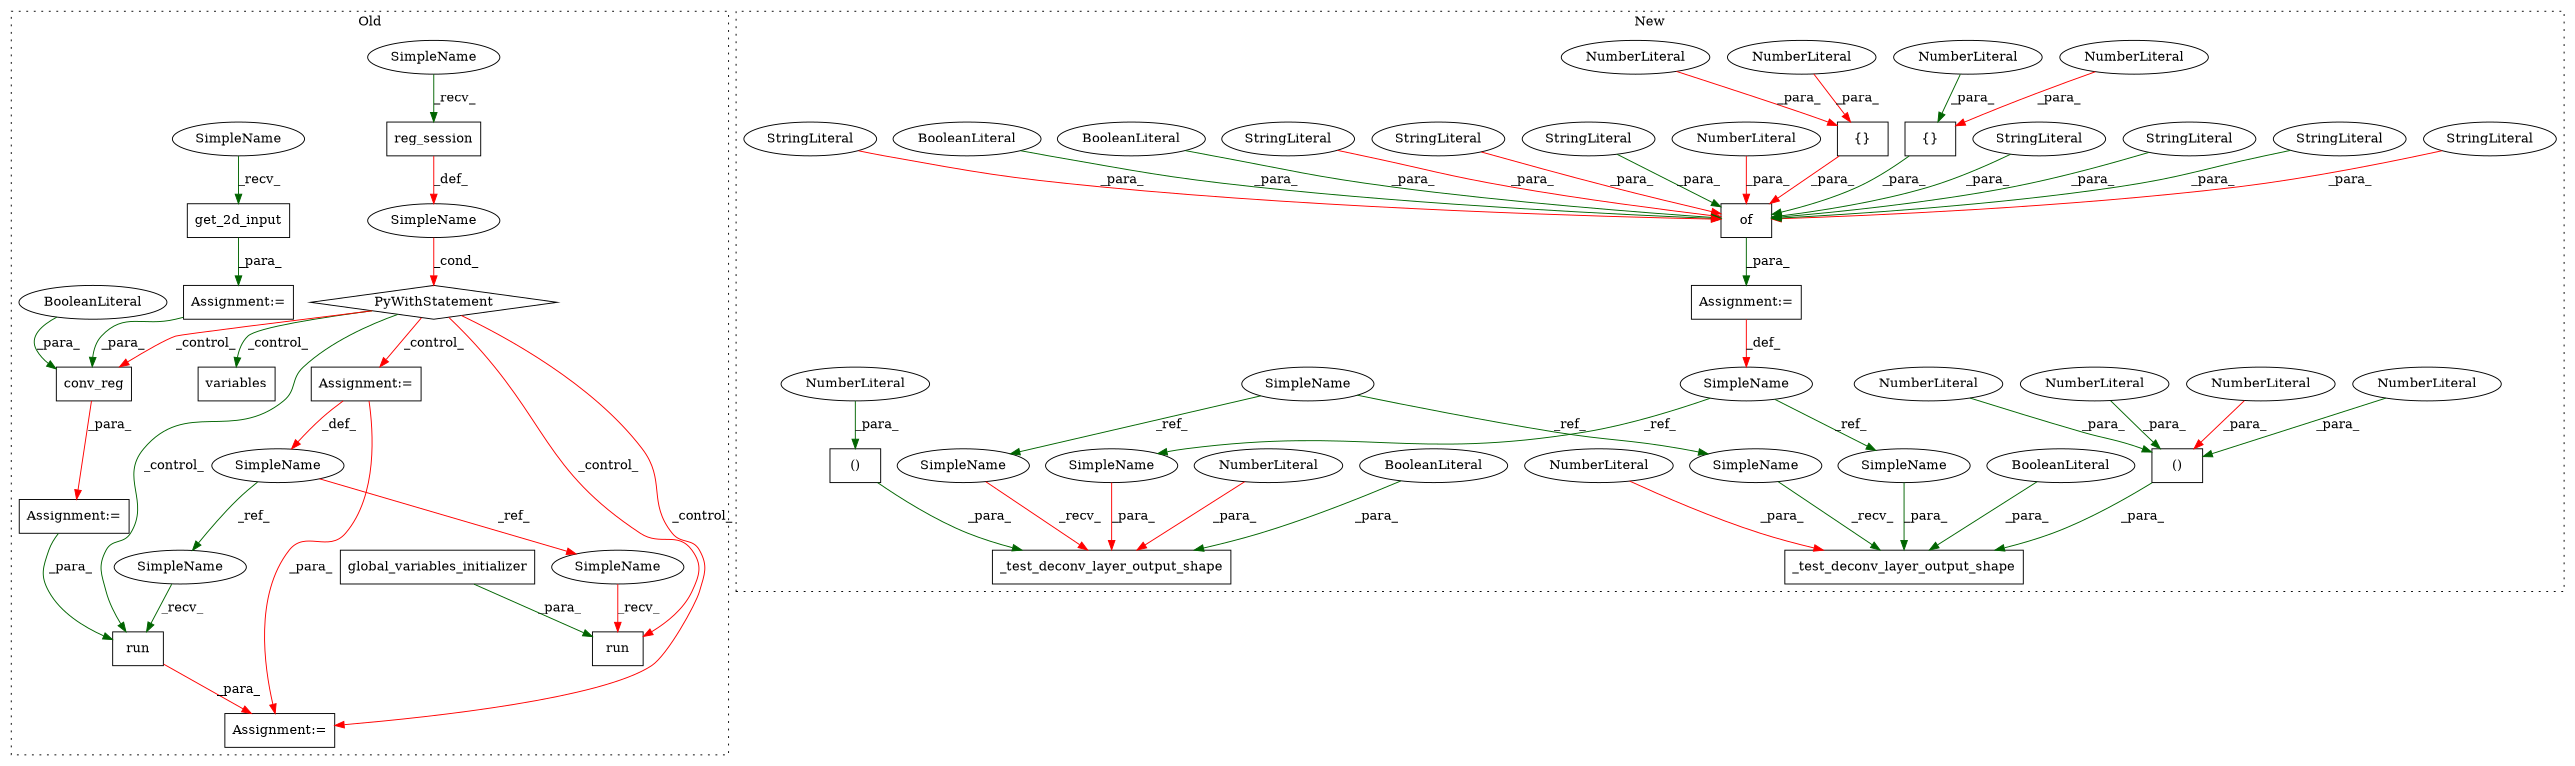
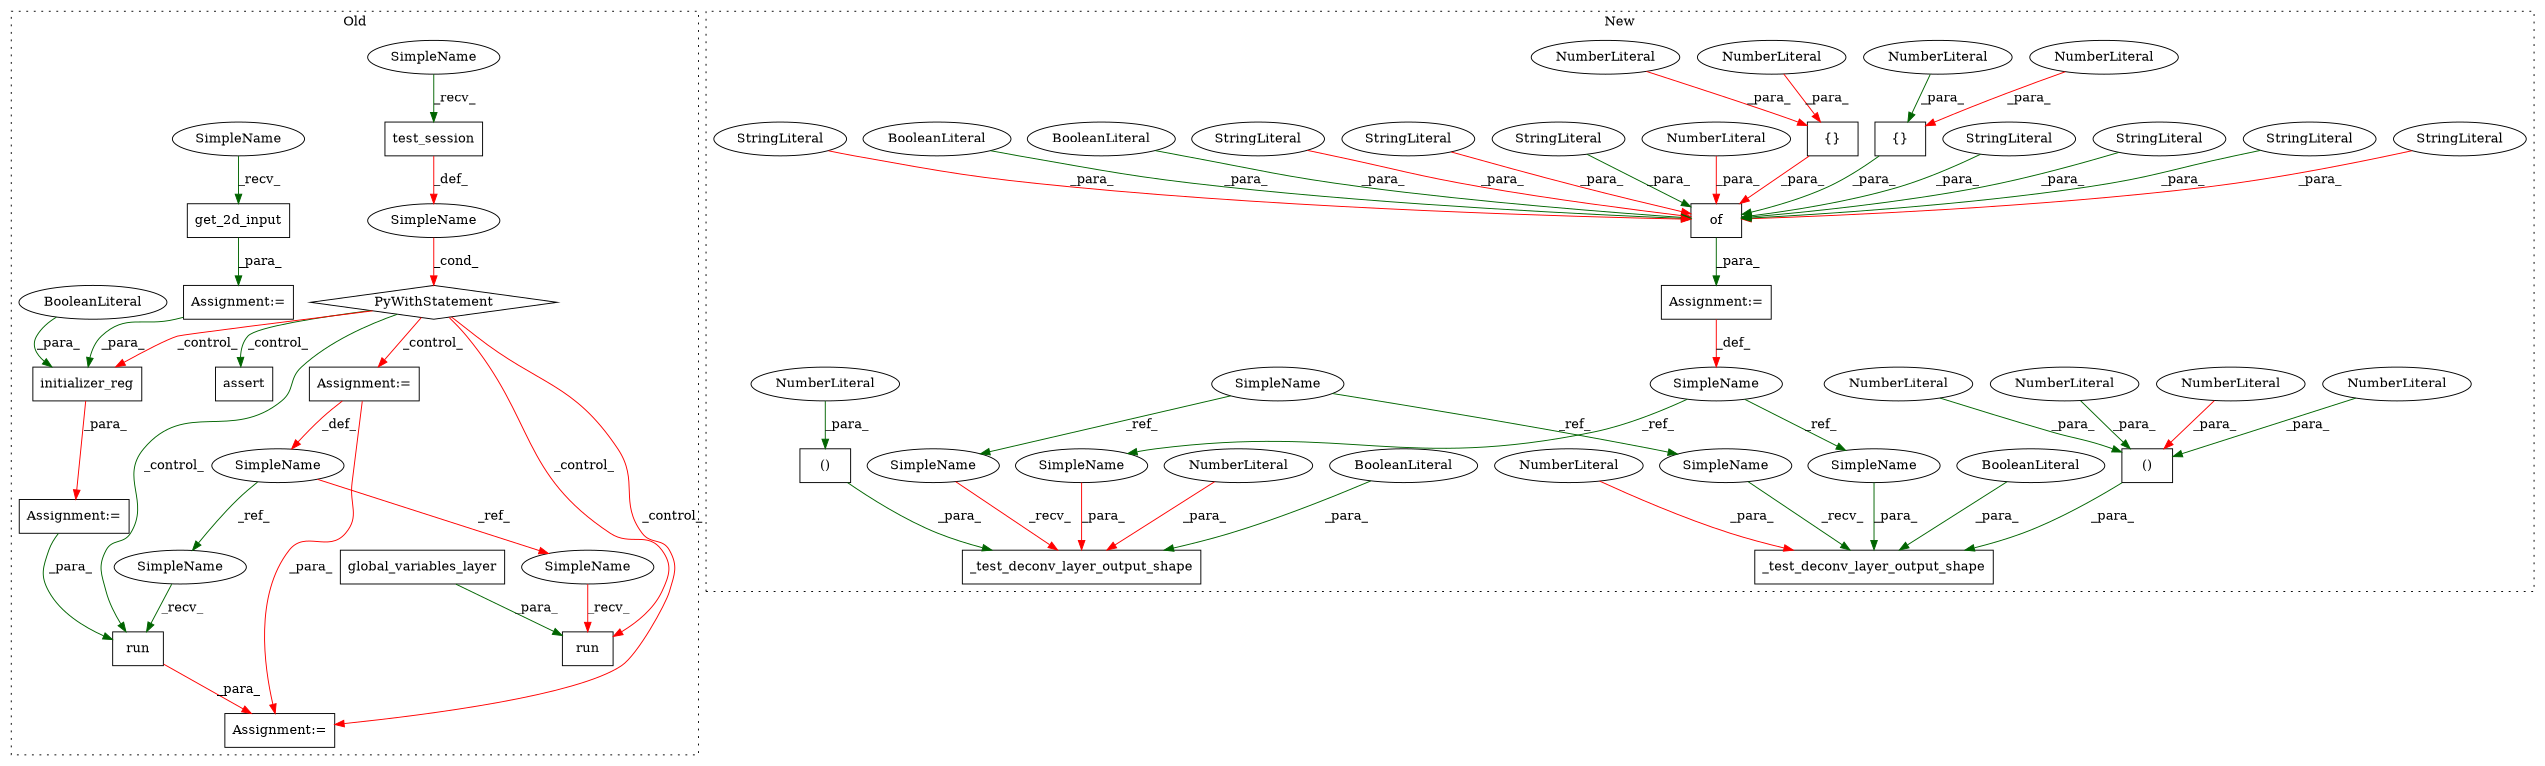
node "reg_session": label "reg_session" -> "test_session"
node "conv_reg": label "conv_reg" -> "initializer_reg"
node "variables": label "variables" -> "assert"
node "global_variables_initializer": label "global_variables_initializer" -> "global_variables_layer"
